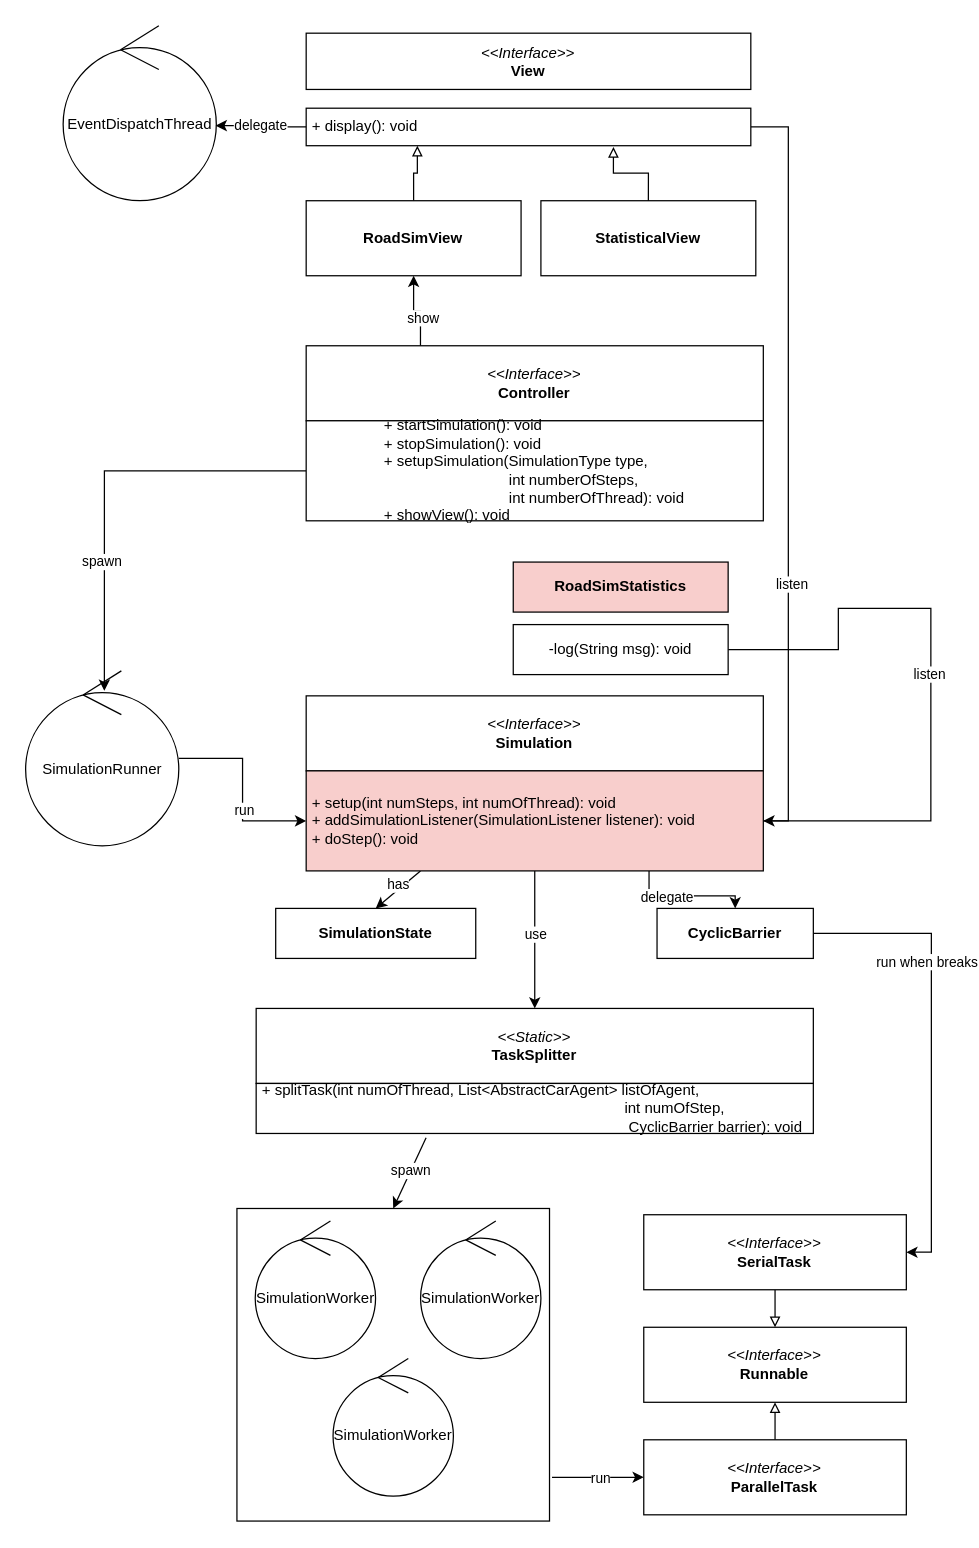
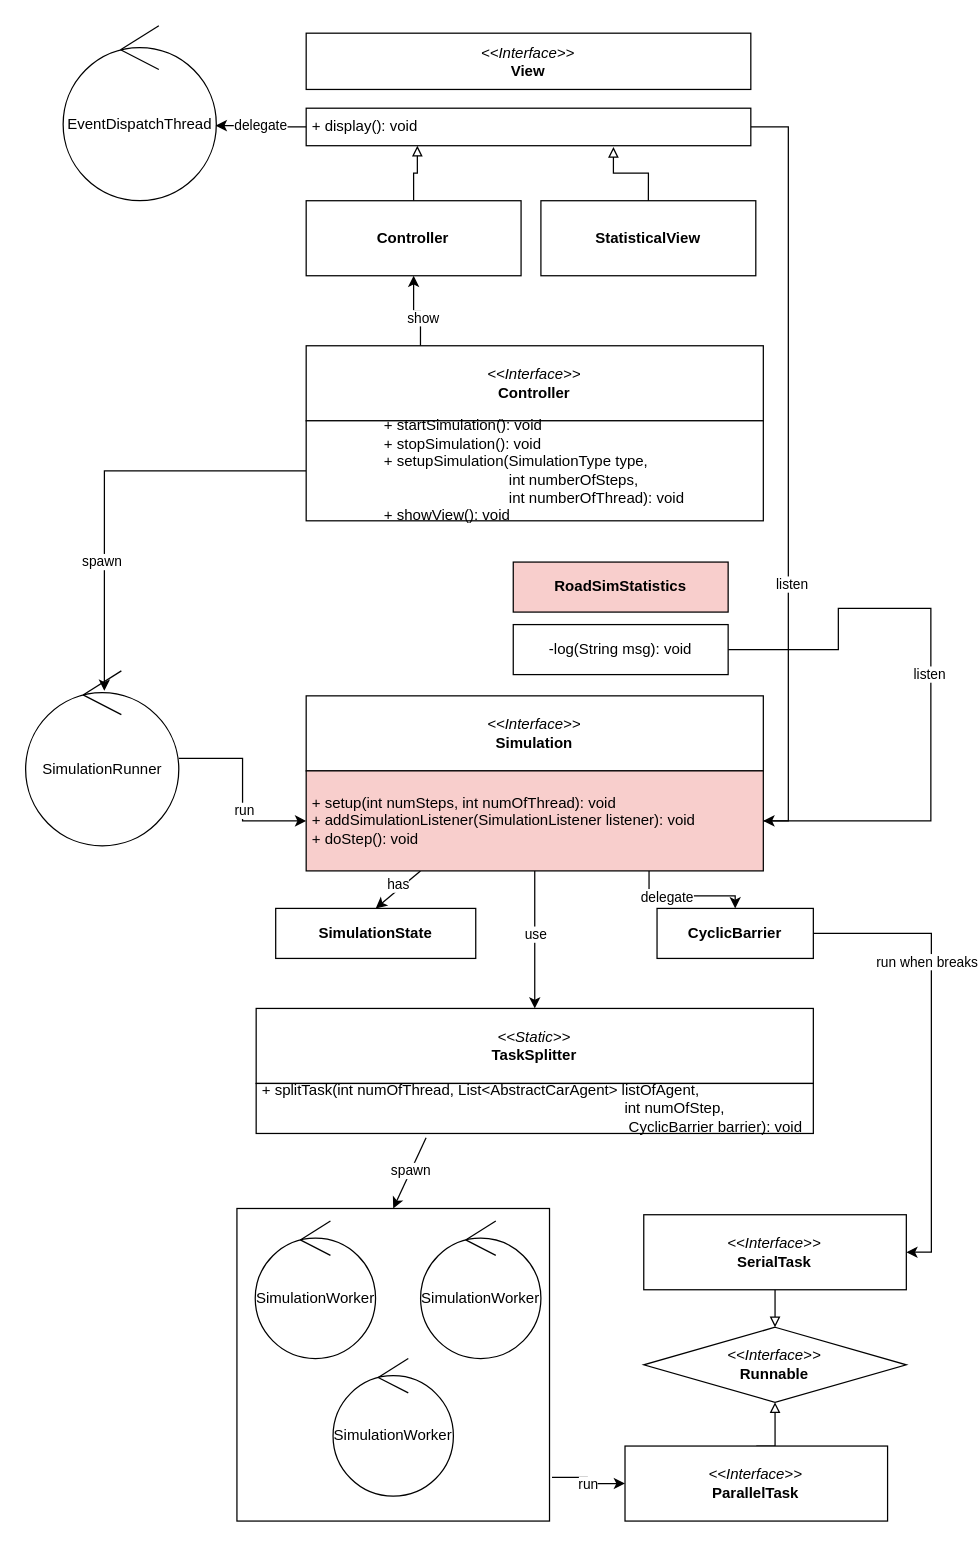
node "RoadSimView": label "RoadSimView" -> "Controller"
node "<<Interface>> Runnable": shape rectangle -> diamond
node "<<Interface>> ParallelTask": moved (775, 1477) -> (756, 1483)
